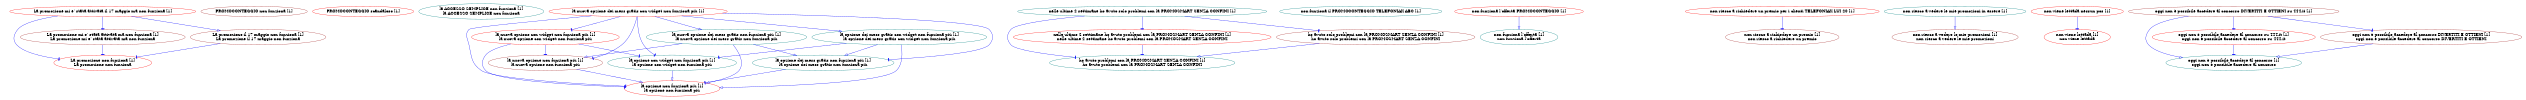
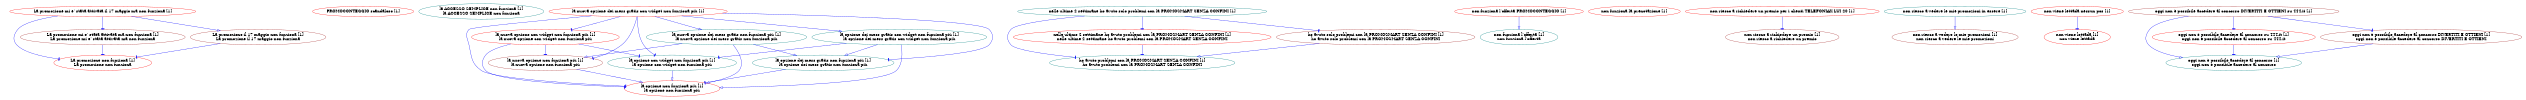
node "PROMOCONTEGGIO non funziona [1]": removed
node "non funziona il PROMOCONTEGGIO TELEFONIAX ABC [1]": removed
node "non funziona la prenotazione [1]": added
